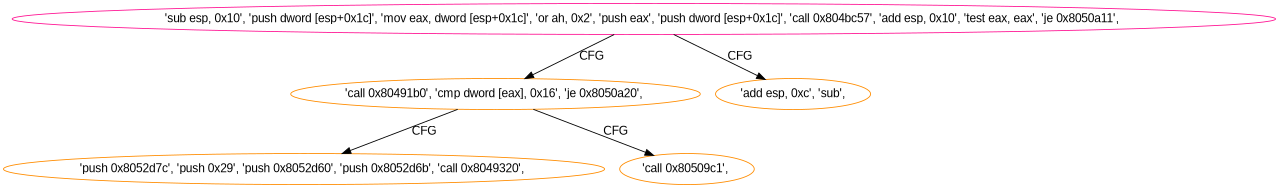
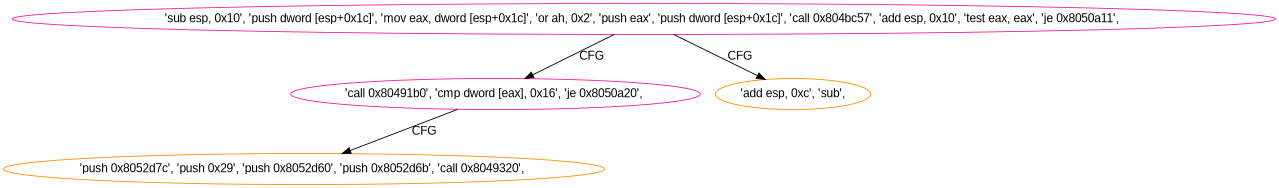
node "'call 0x80491b0', 'cmp dword [eax], 0x16', 'je 0x8050a20',": color darkorange -> deeppink
node "'call 0x80509c1',": removed
